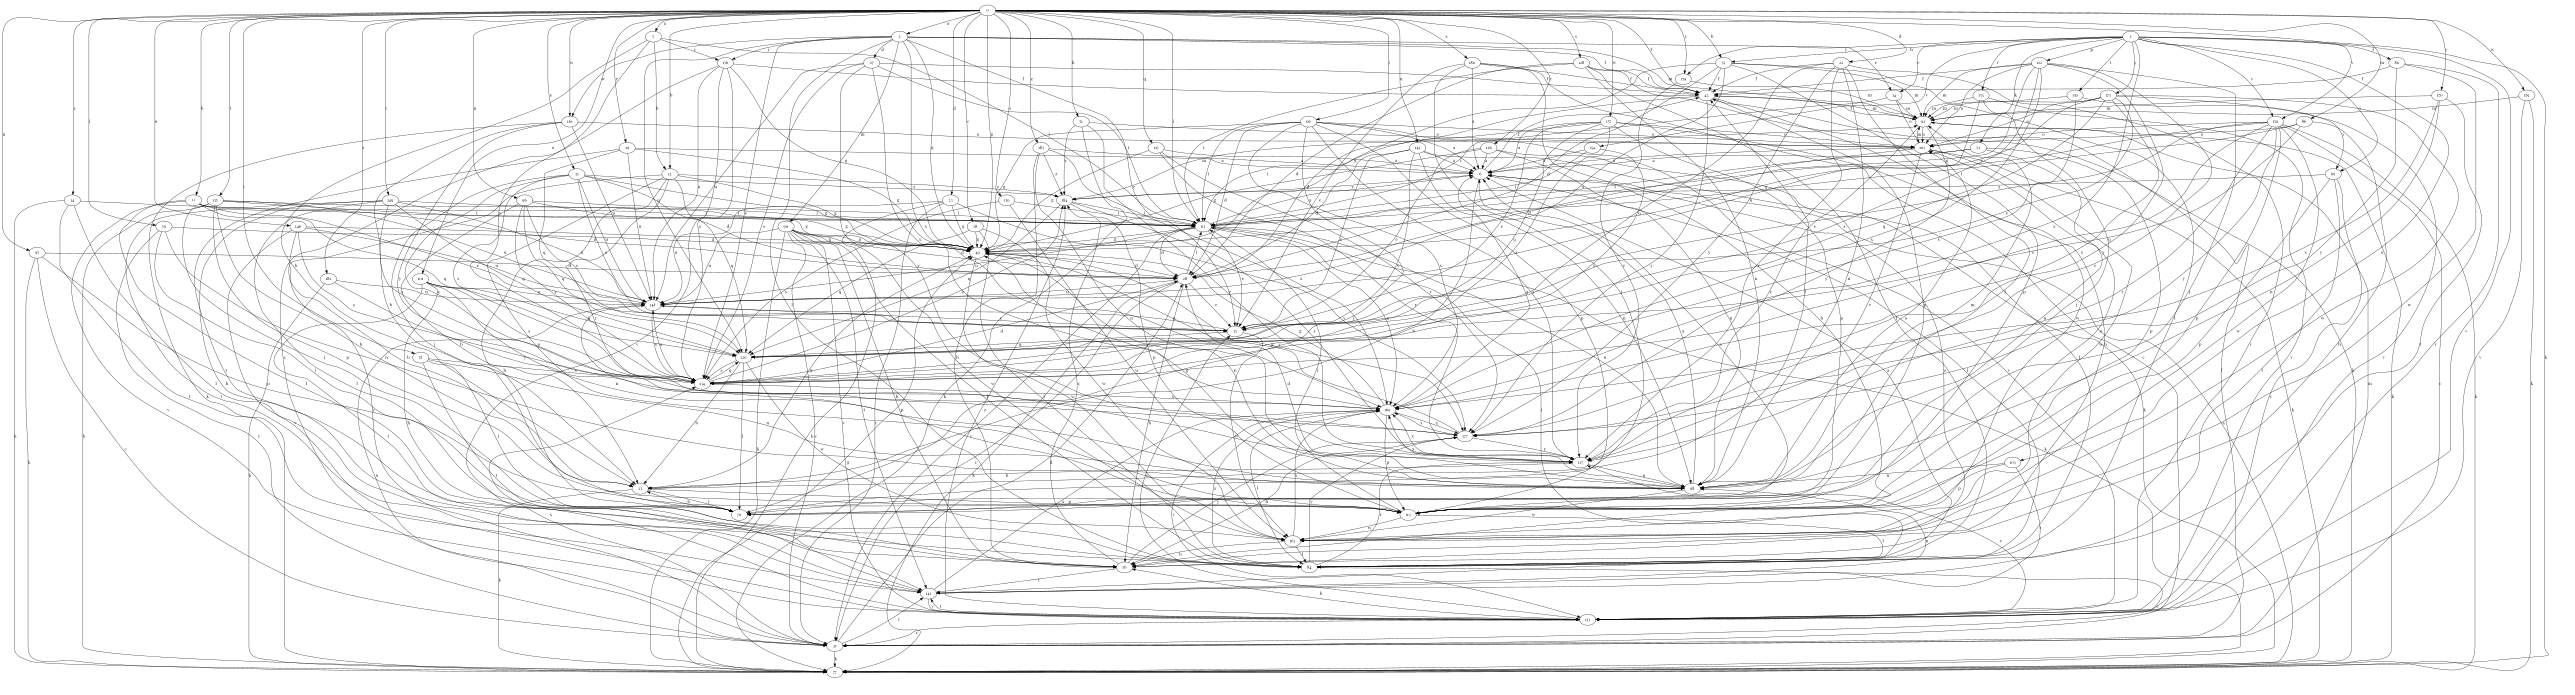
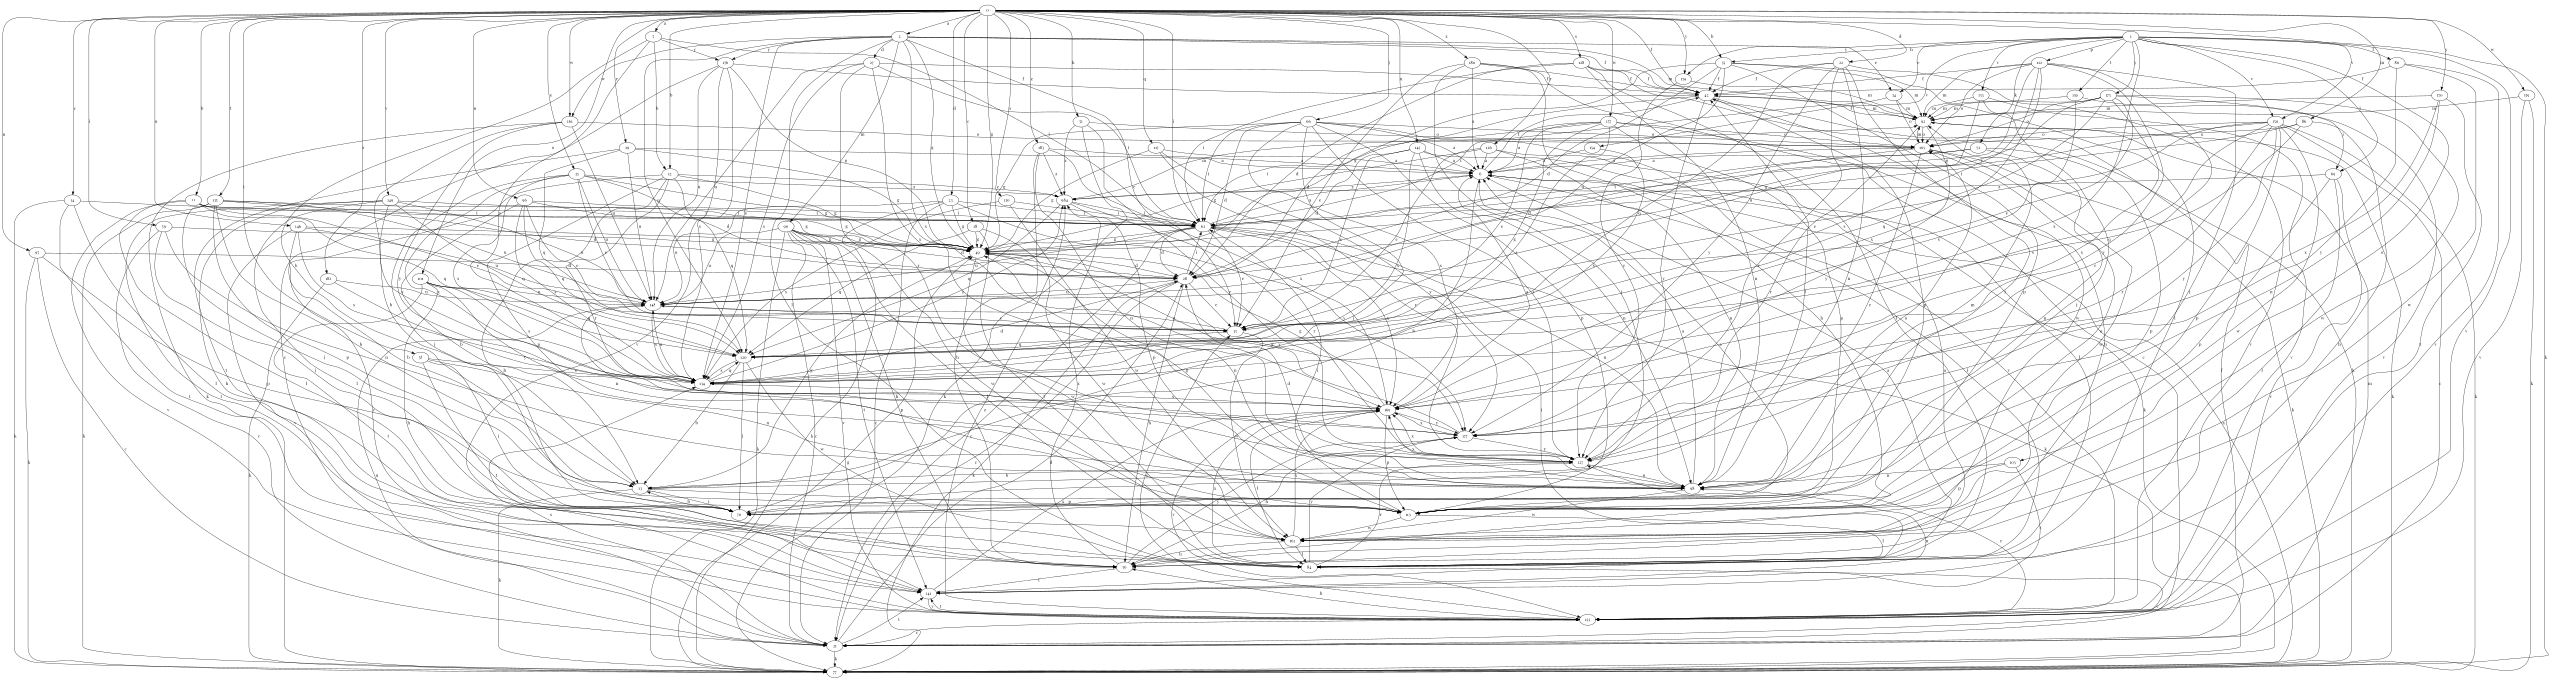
node "184": label "184" -> "984"
edge "154" -> "62": now "23" -> "62"
edge "157" -> "120": label "q" -> "g"
edge "42" -> "177": now "42" -> "127"
